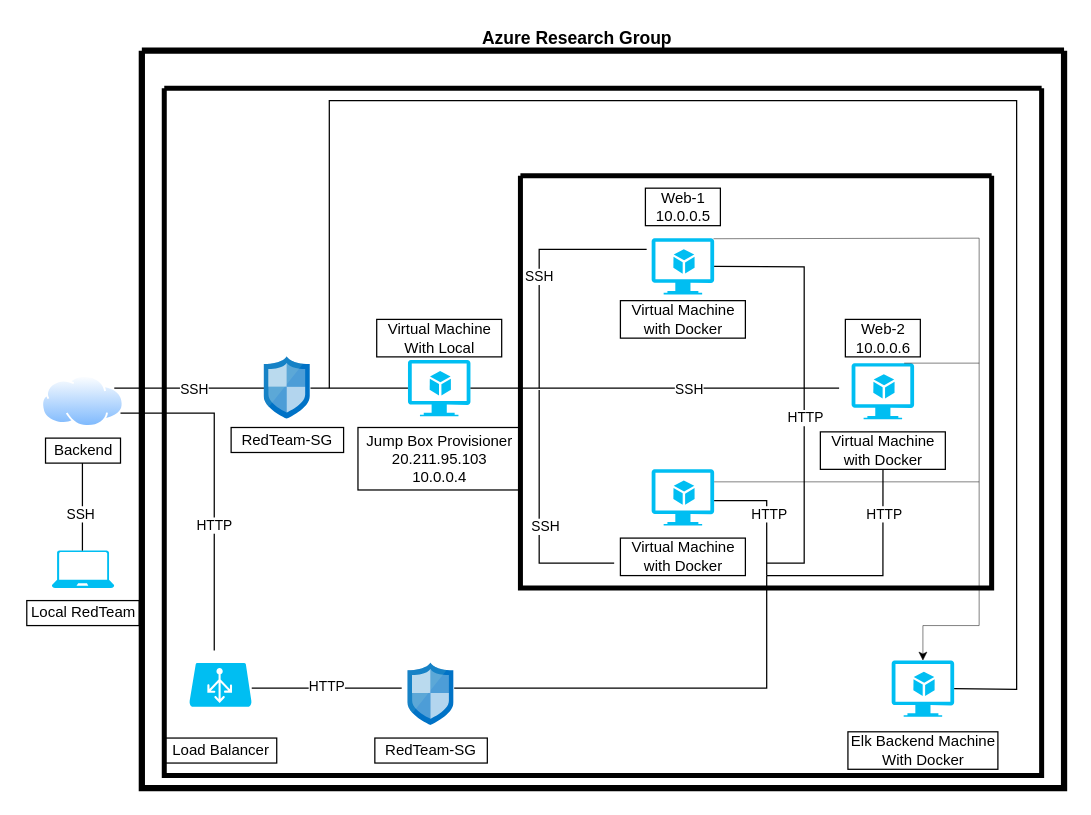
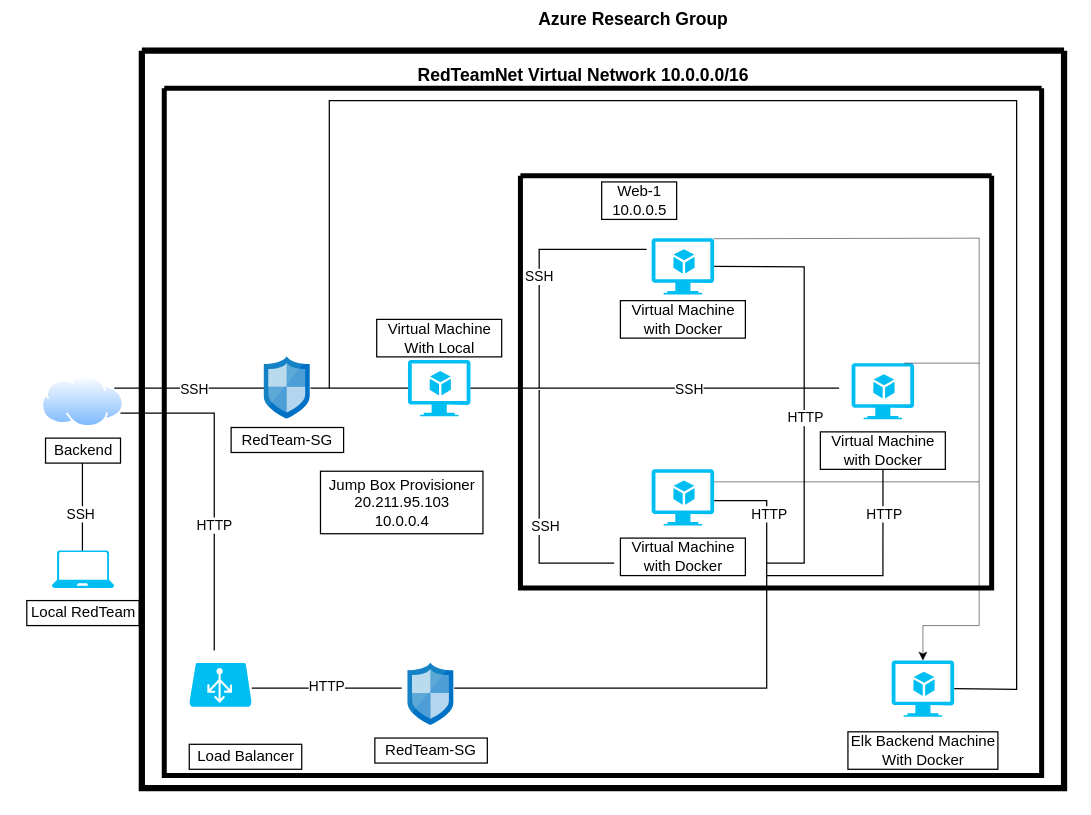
node "Azure Research Group": moved (577, 38) -> (633, 19)
node "RedTeamNet Virtual Network 10.0.0.0/16": added
node "Web-1 10.0.0.5": moved (683, 207) -> (639, 201)
node "Web-2 10.0.0.6": removed
node "Jump Box Provisioner 20.211.95.103 10.0.0.4": moved (439, 459) -> (402, 503)
node "Load Balancer": moved (221, 751) -> (246, 757)
